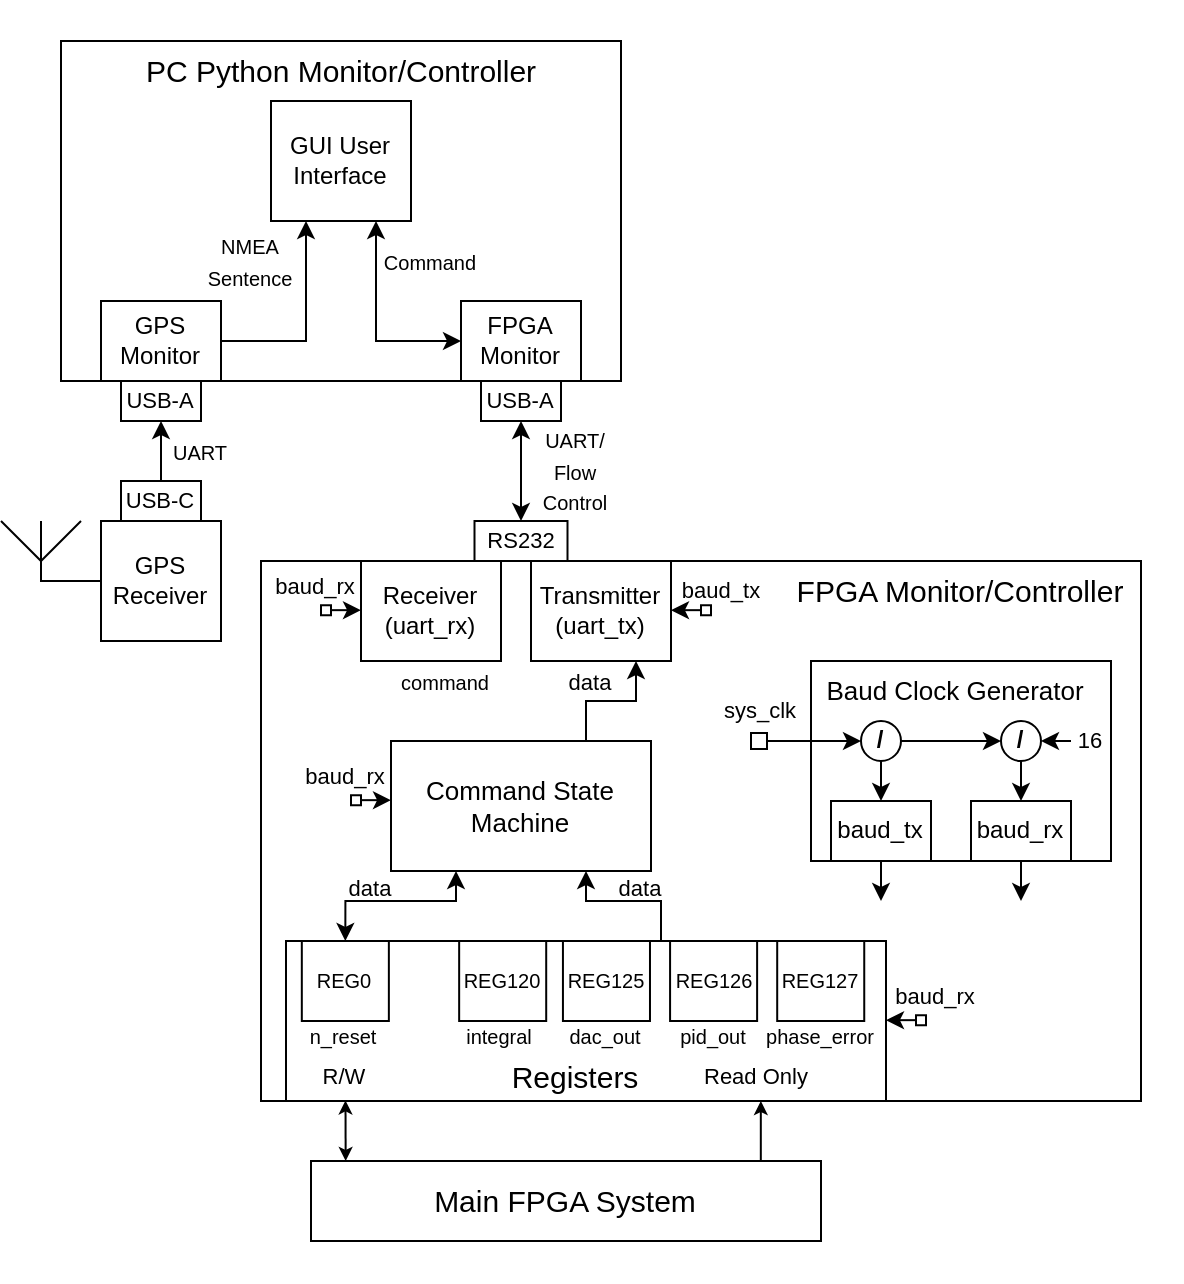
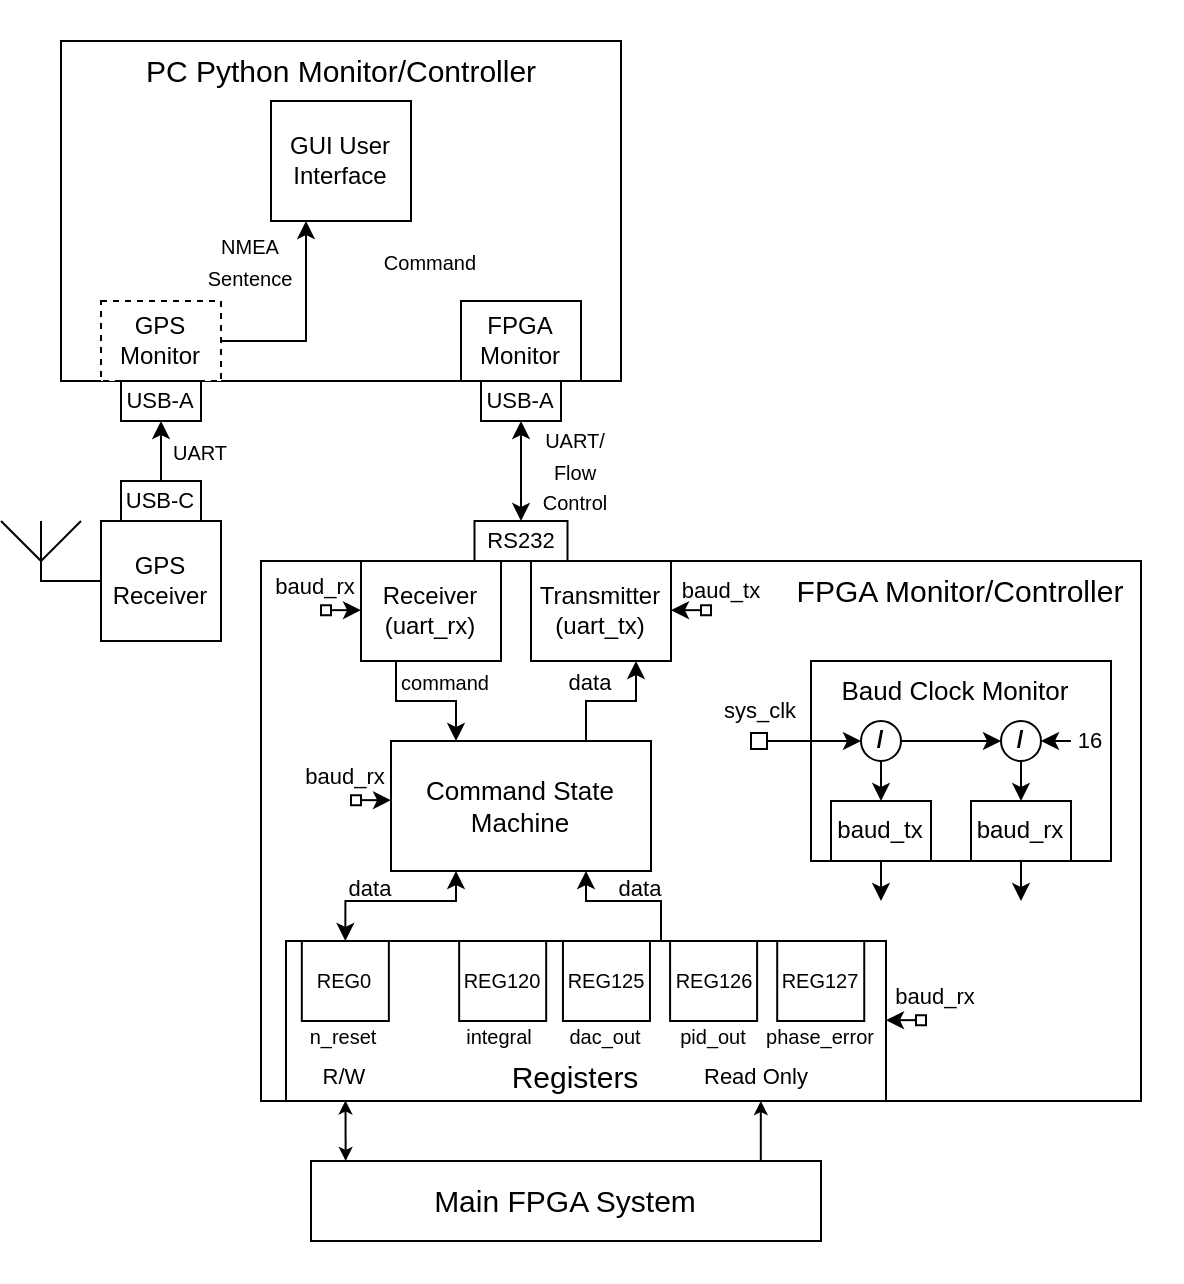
edge "GUI User Interface" -- "FPGA Monitor": removed
node "GPS Monitor": style solid -> dashed
node "Baud Clock Generator": label "Baud Clock Generator" -> "Baud Clock Monitor"
edge "Receiver (uart_rx)" -> "Command State Machine": added
